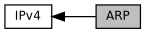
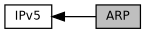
node "IPv4": label "IPv4" -> "IPv5"
